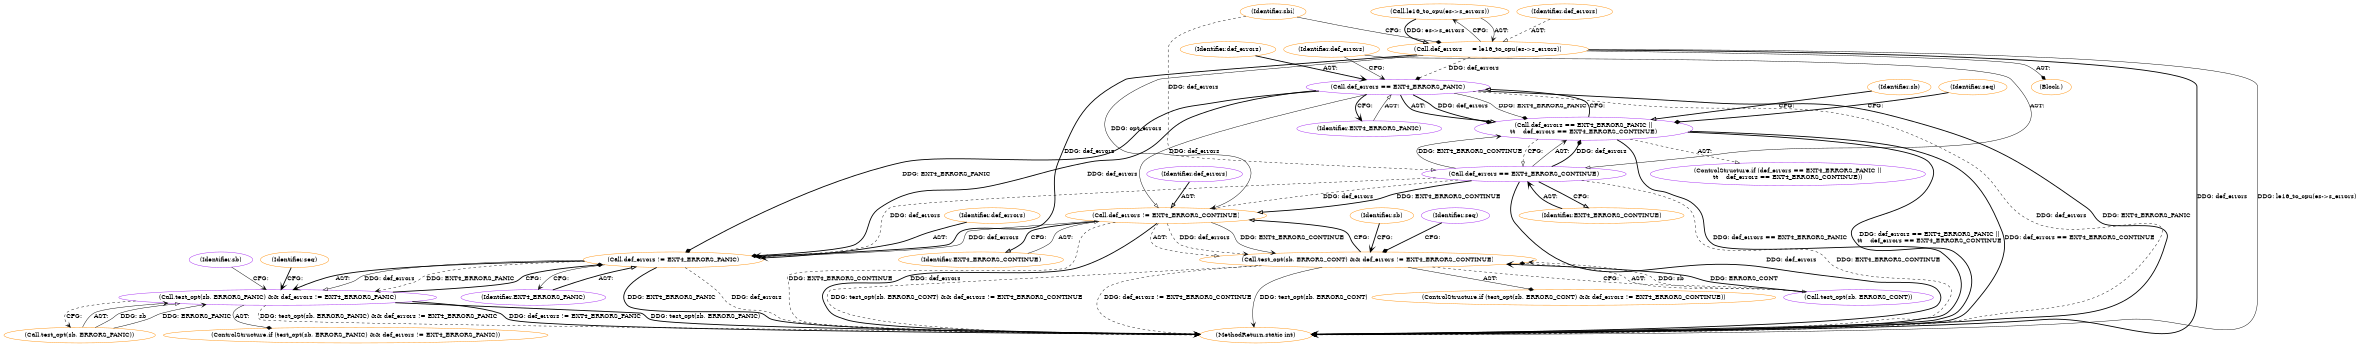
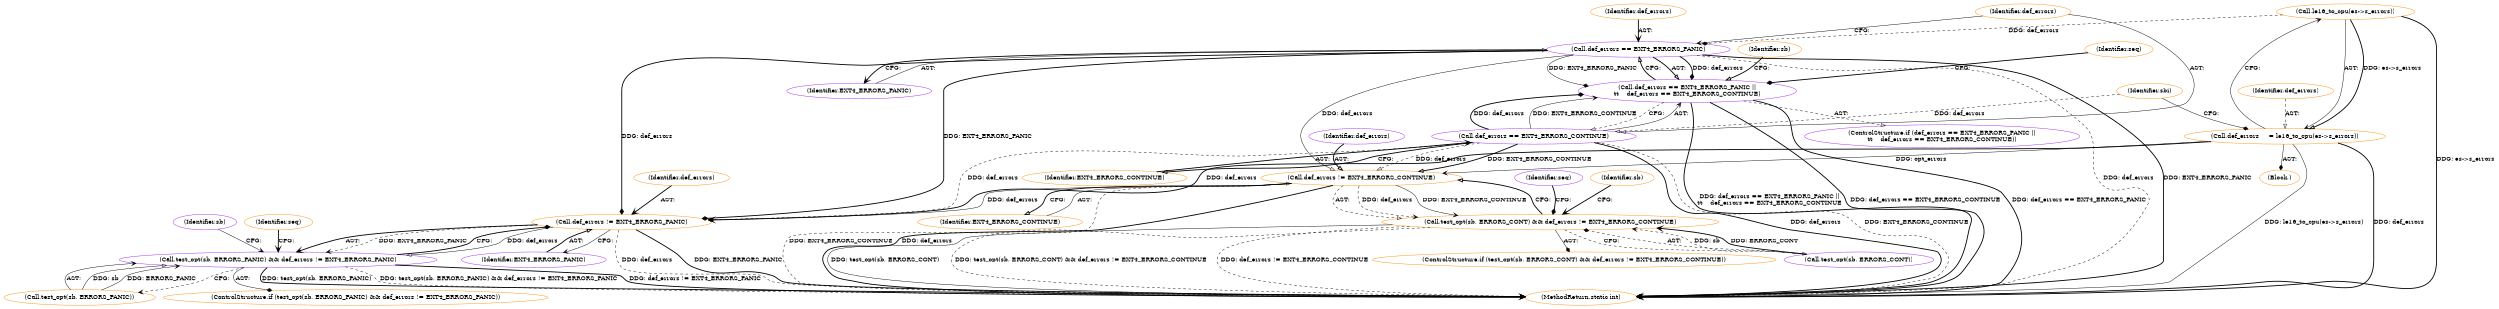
edge "(Call,def_errors     = le16_to_cpu(es->s_errors))" -> "(Call,def_errors == EXT4_ERRORS_PANIC)": now "(Call,le16_to_cpu(es->s_errors))" -> "(Call,def_errors == EXT4_ERRORS_PANIC)"
edge "(Call,le16_to_cpu(es->s_errors))" -> "(MethodReturn,static int)": added, label "DDG: es->s_errors"
